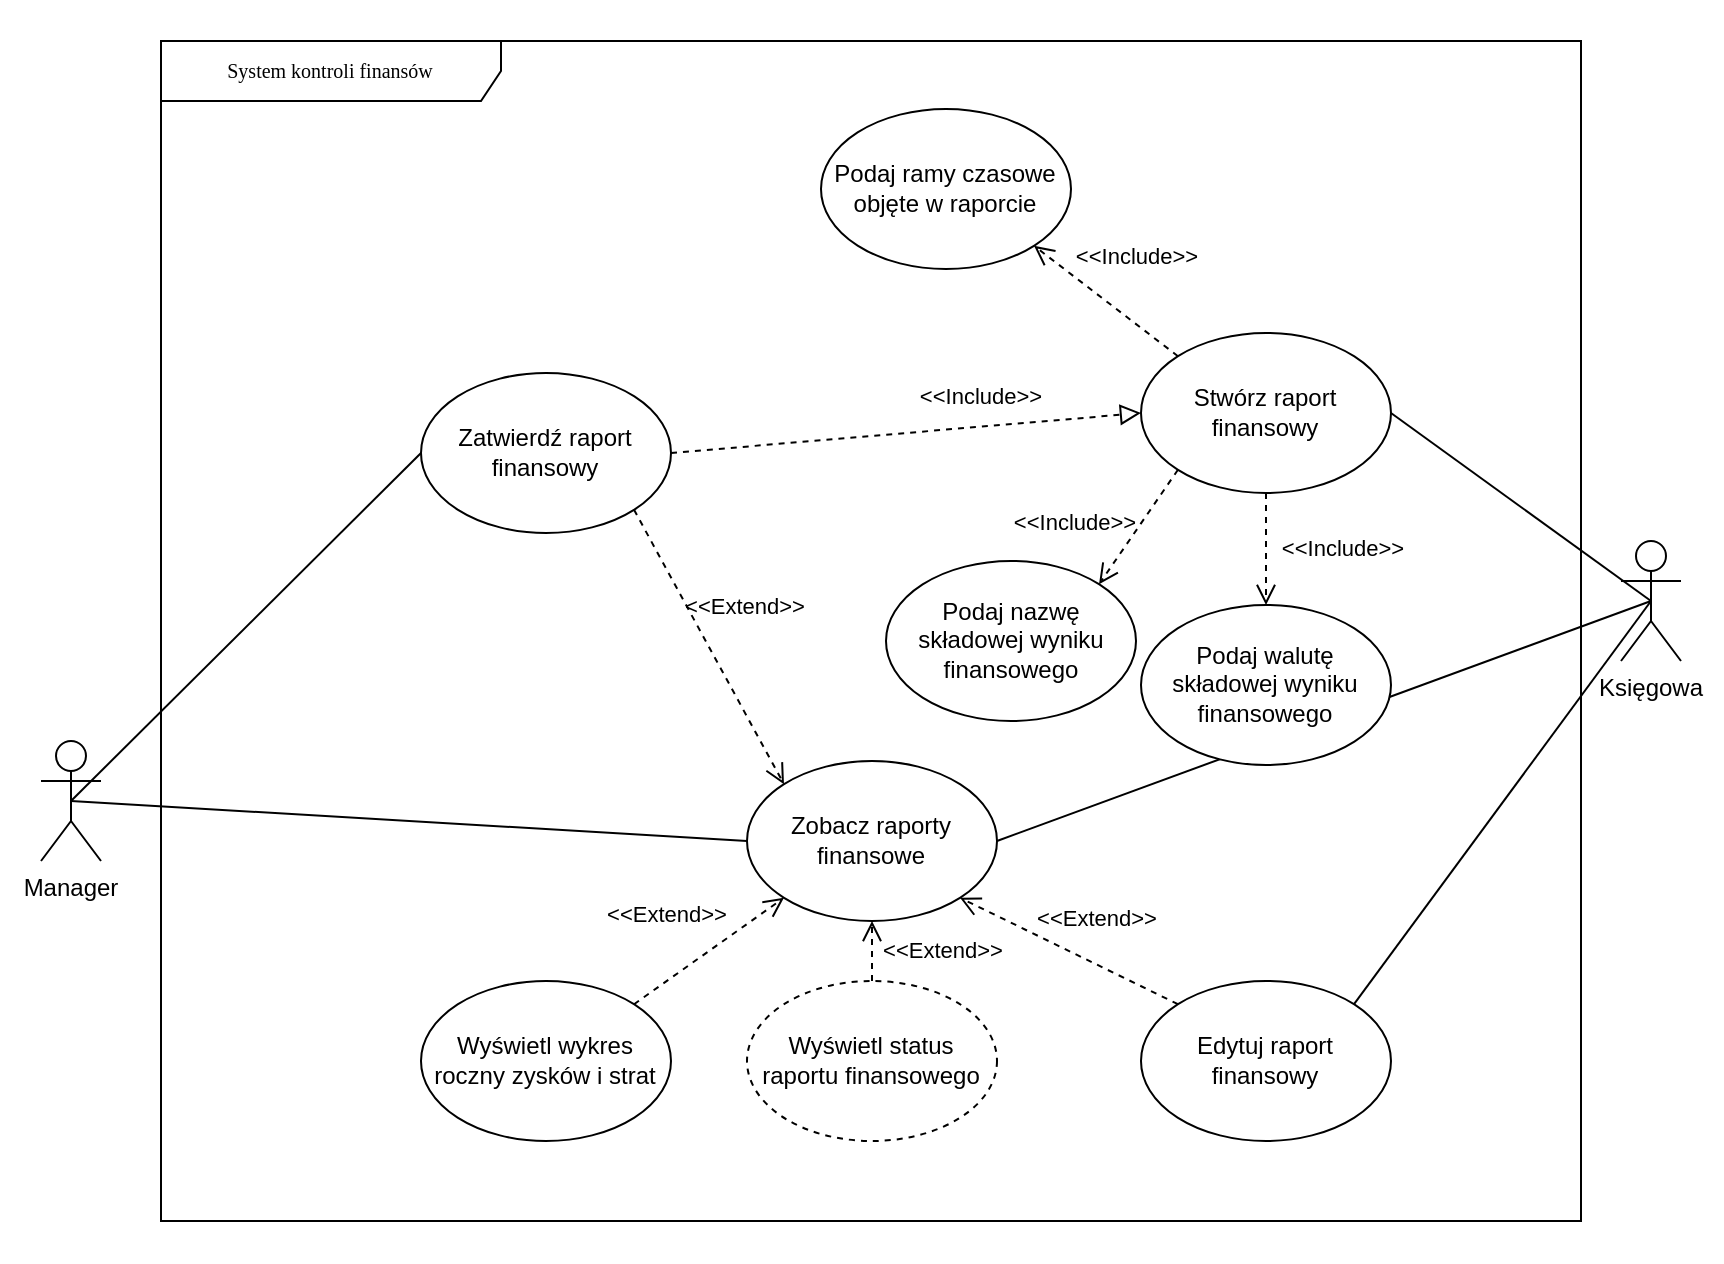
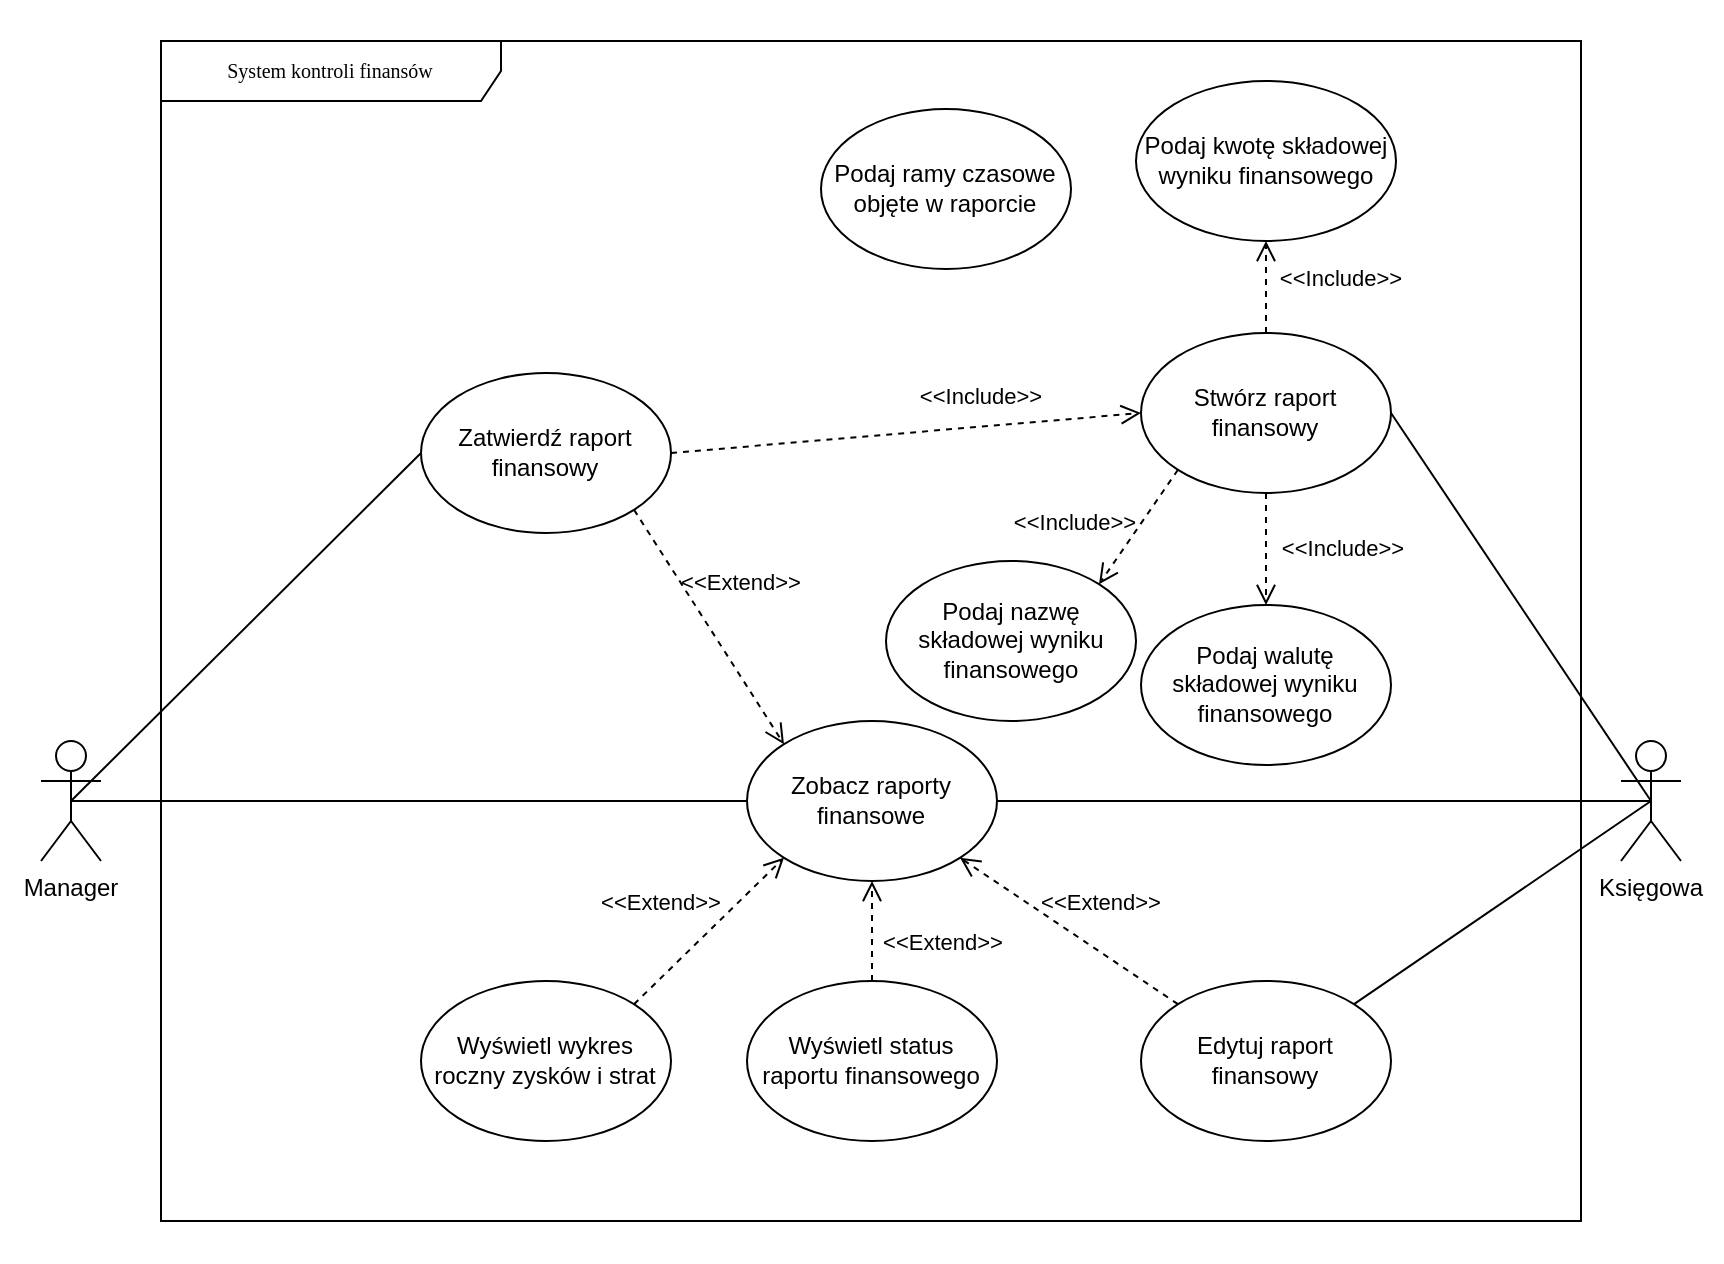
node "Podaj kwotę składowej wyniku finansowego": added
edge "Stwórz raport finansowy" -> "Podaj kwotę składowej wyniku finansowego": added, label "<<Include>>"
edge "Stwórz raport finansowy" -> "Podaj ramy czasowe objęte w raporcie": removed, label "<<Include>>"
edge "Zatwierdź raport finansowy" -> "Stwórz raport finansowy": arrowhead block -> open
node "Księgowa": moved (1651, 601) -> (1651, 801)
node "Zobacz raporty finansowe": moved (872, 841) -> (872, 801)
node "Wyświetl status raportu finansowego": style dashed -> solid
